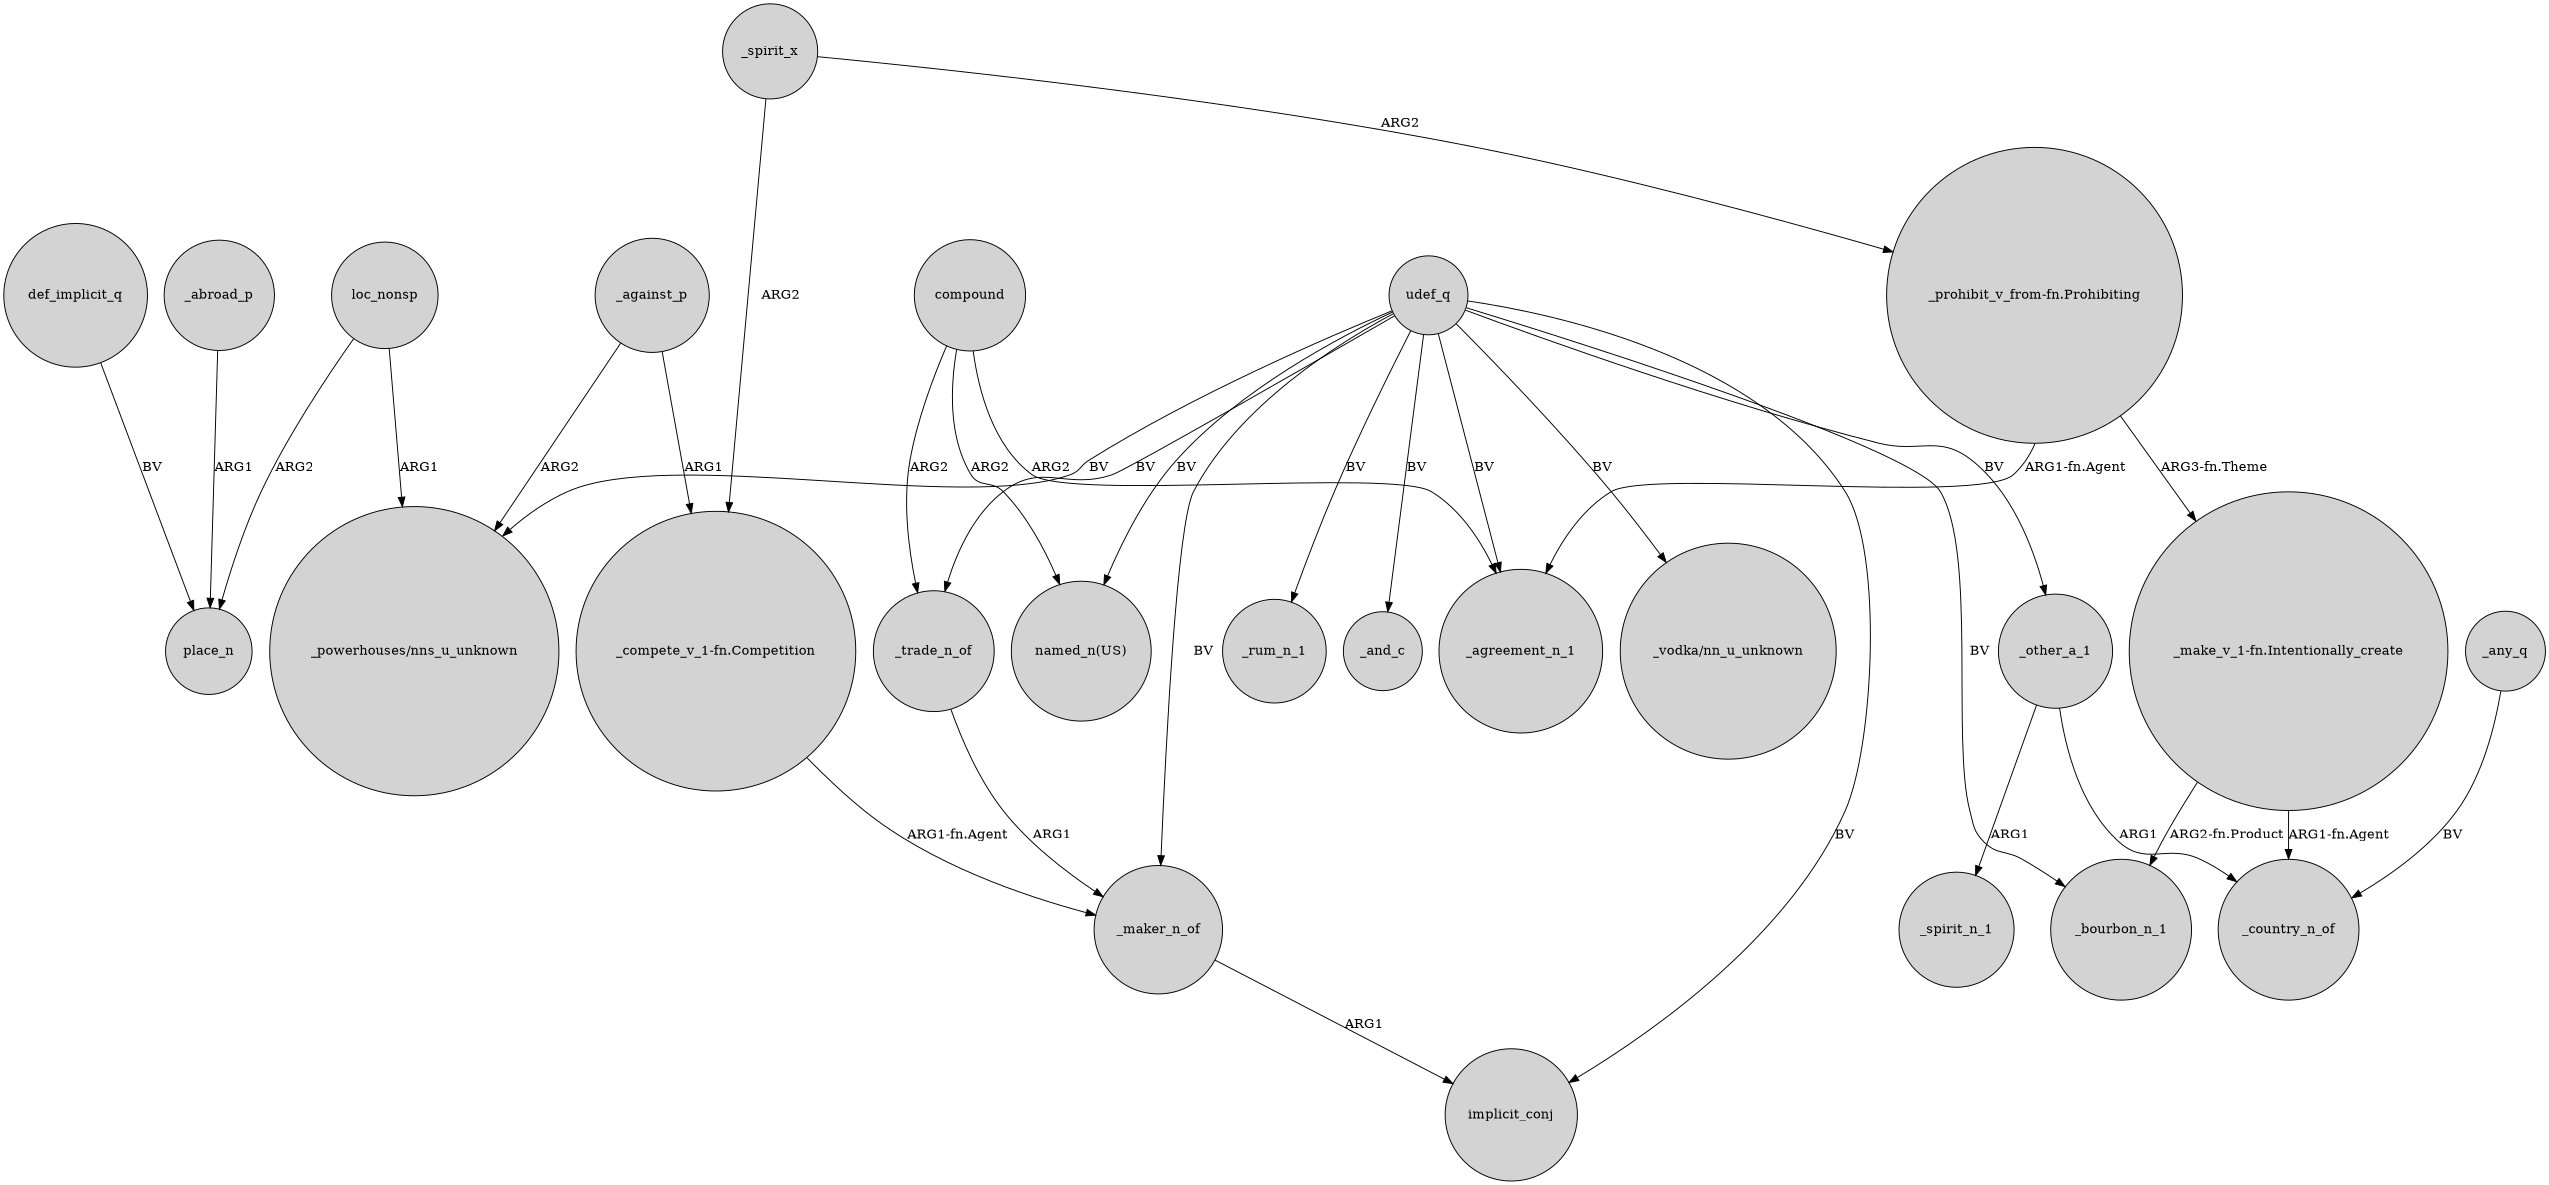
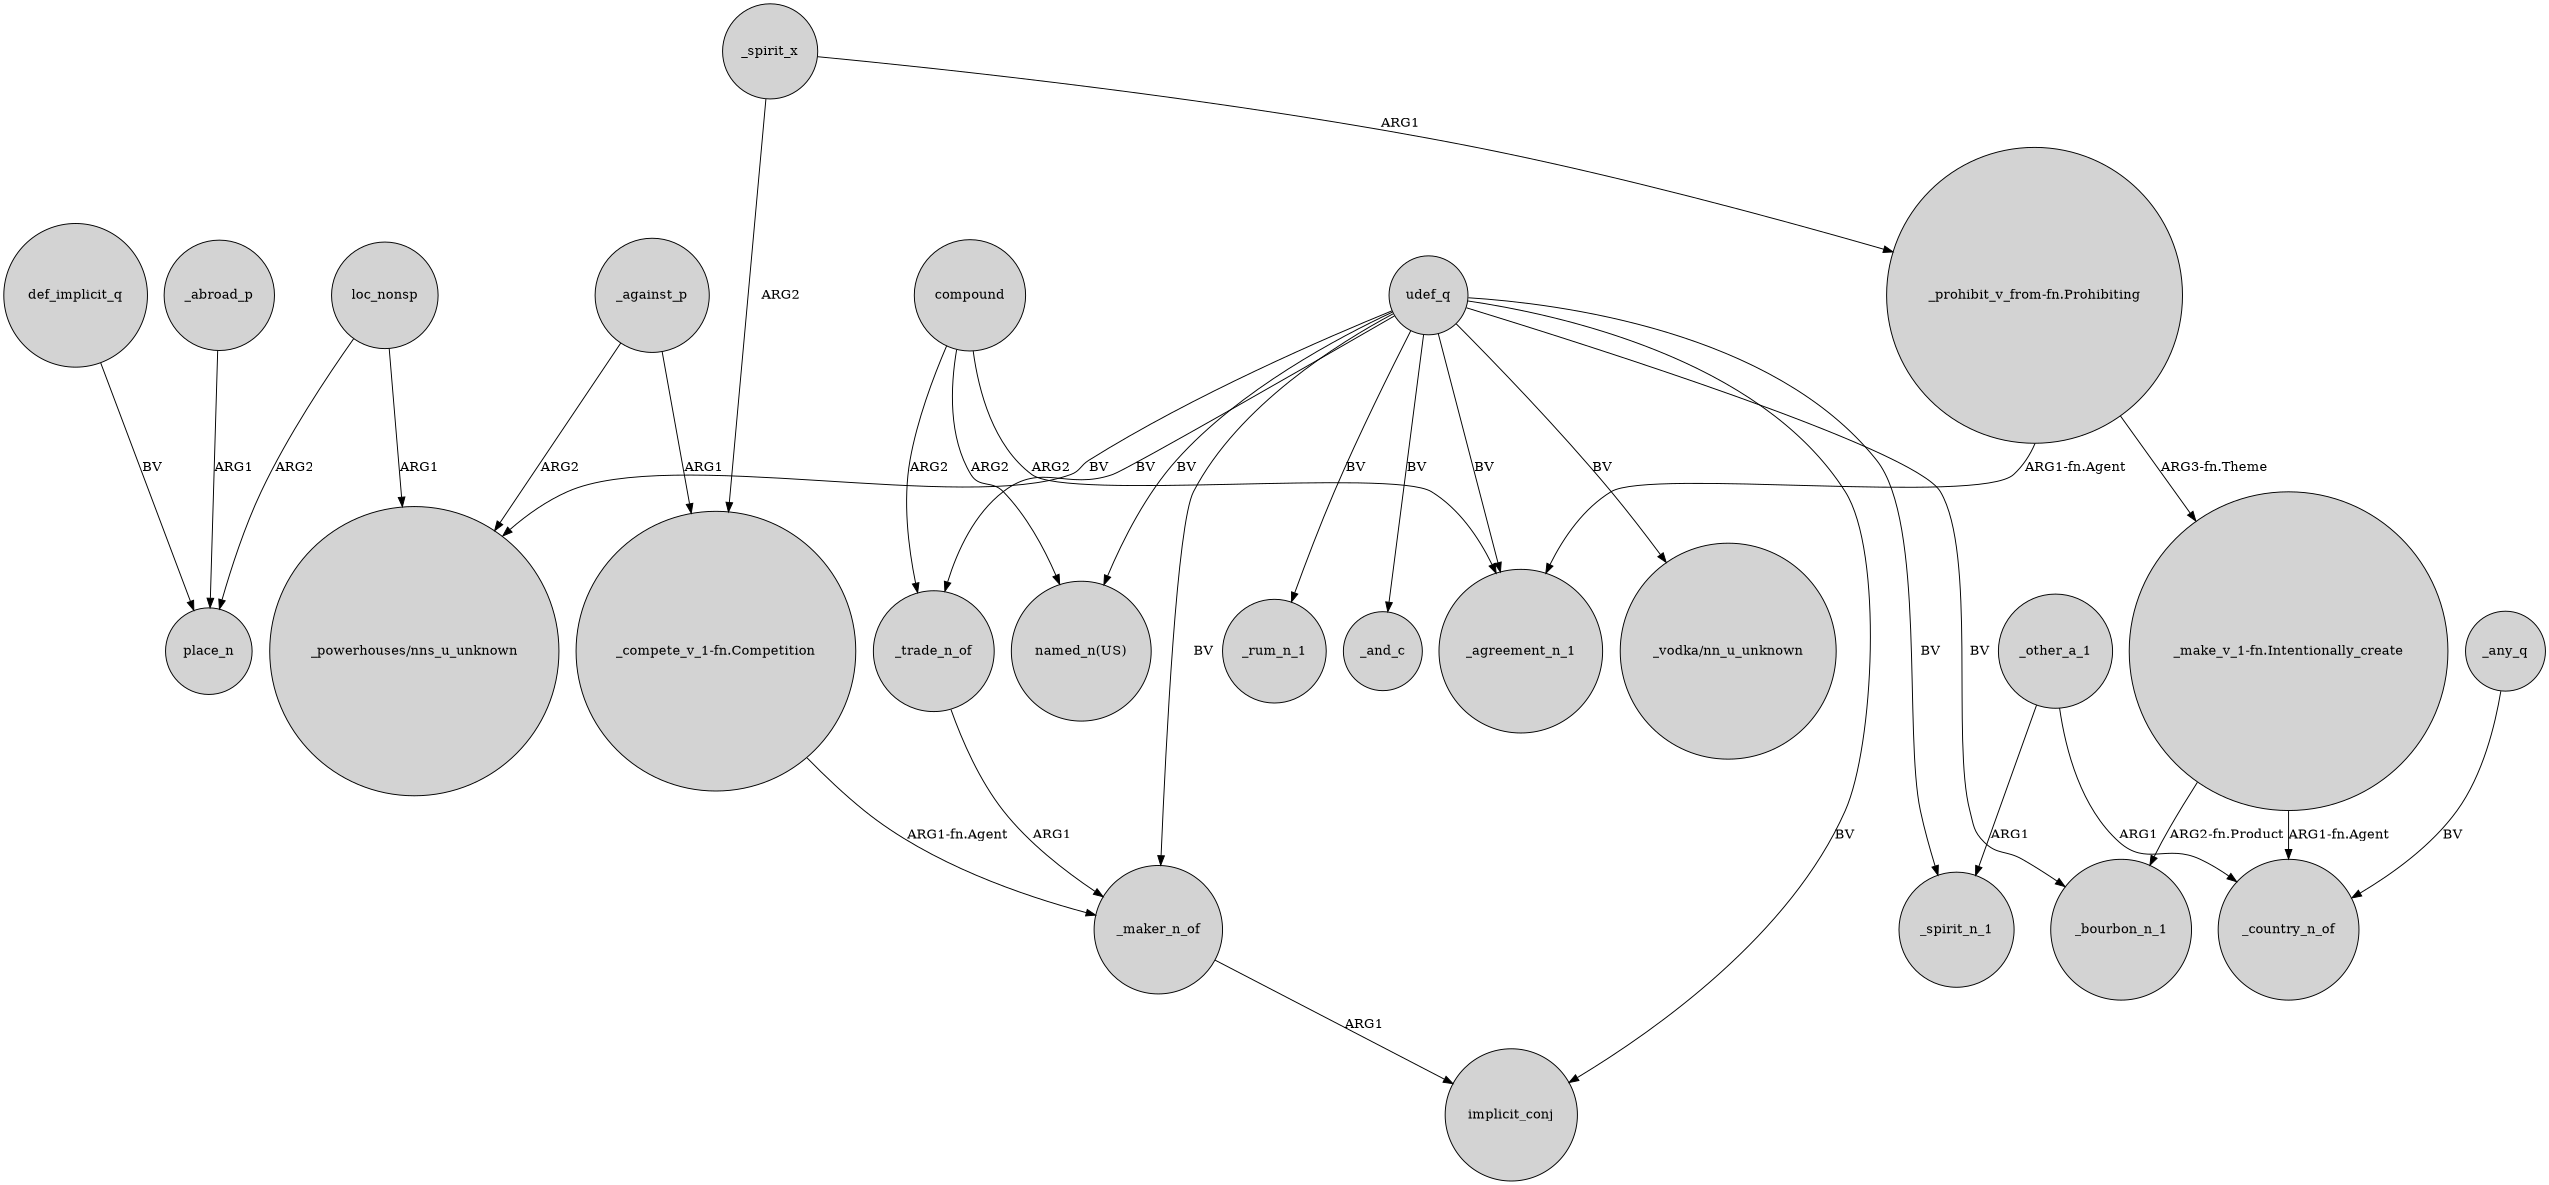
edge "_spirit_x" -> "_prohibit_v_from-fn.Prohibiting": label "ARG2" -> "ARG1"
edge "udef_q" -> "_other_a_1": now "udef_q" -> "_spirit_n_1"
